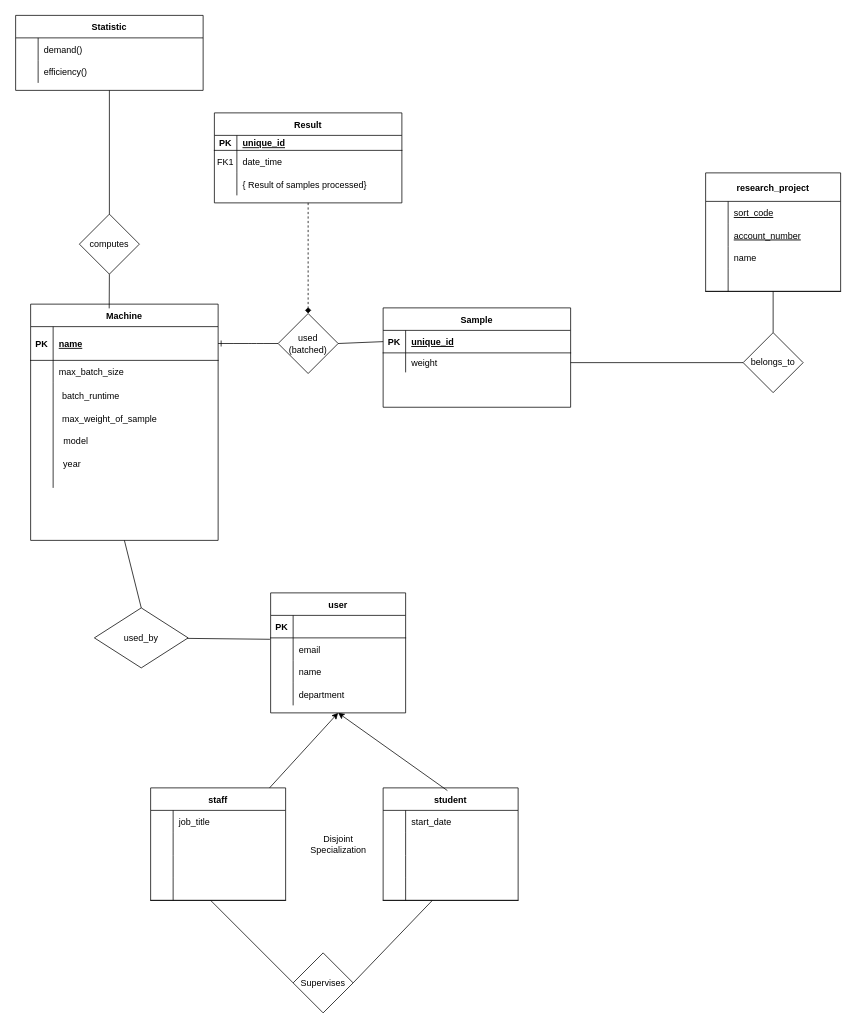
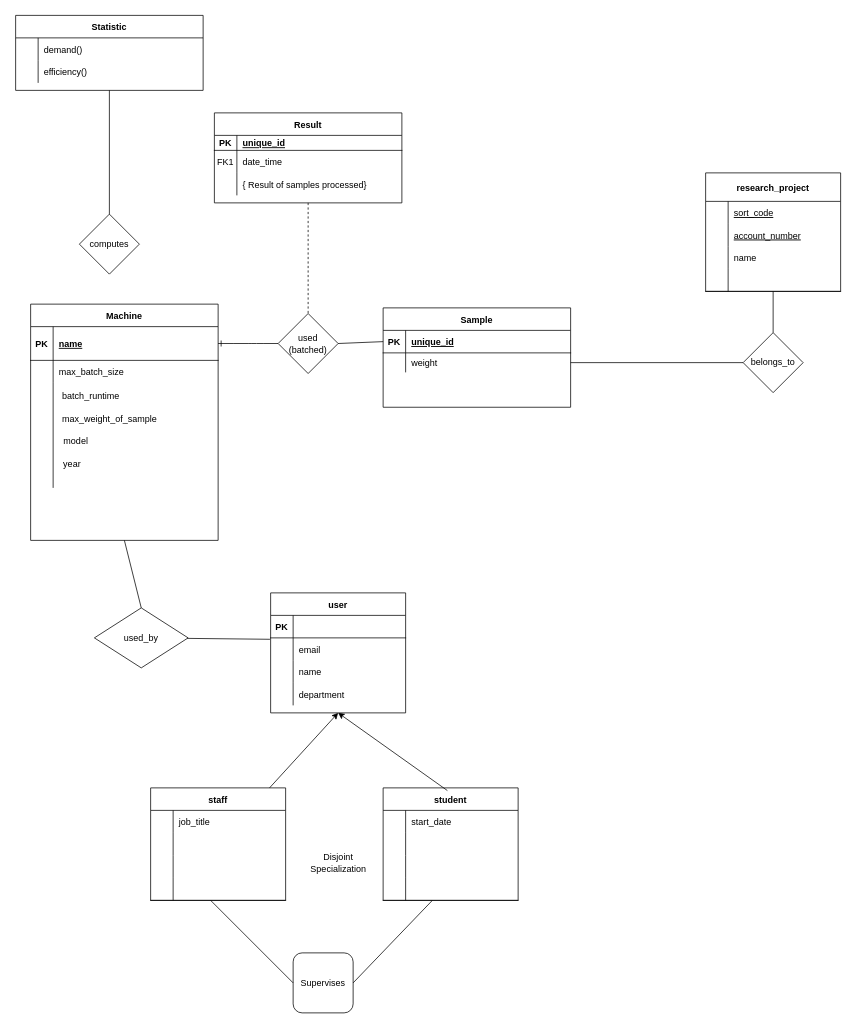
edge "computes" -- "Machine": removed
edge "Result" -> "used (batched)": arrowhead diamond -> none
node "Disjoint Specialization": moved (338, 844) -> (338, 863)
node "Supervises": shape diamond -> rounded rectangle
